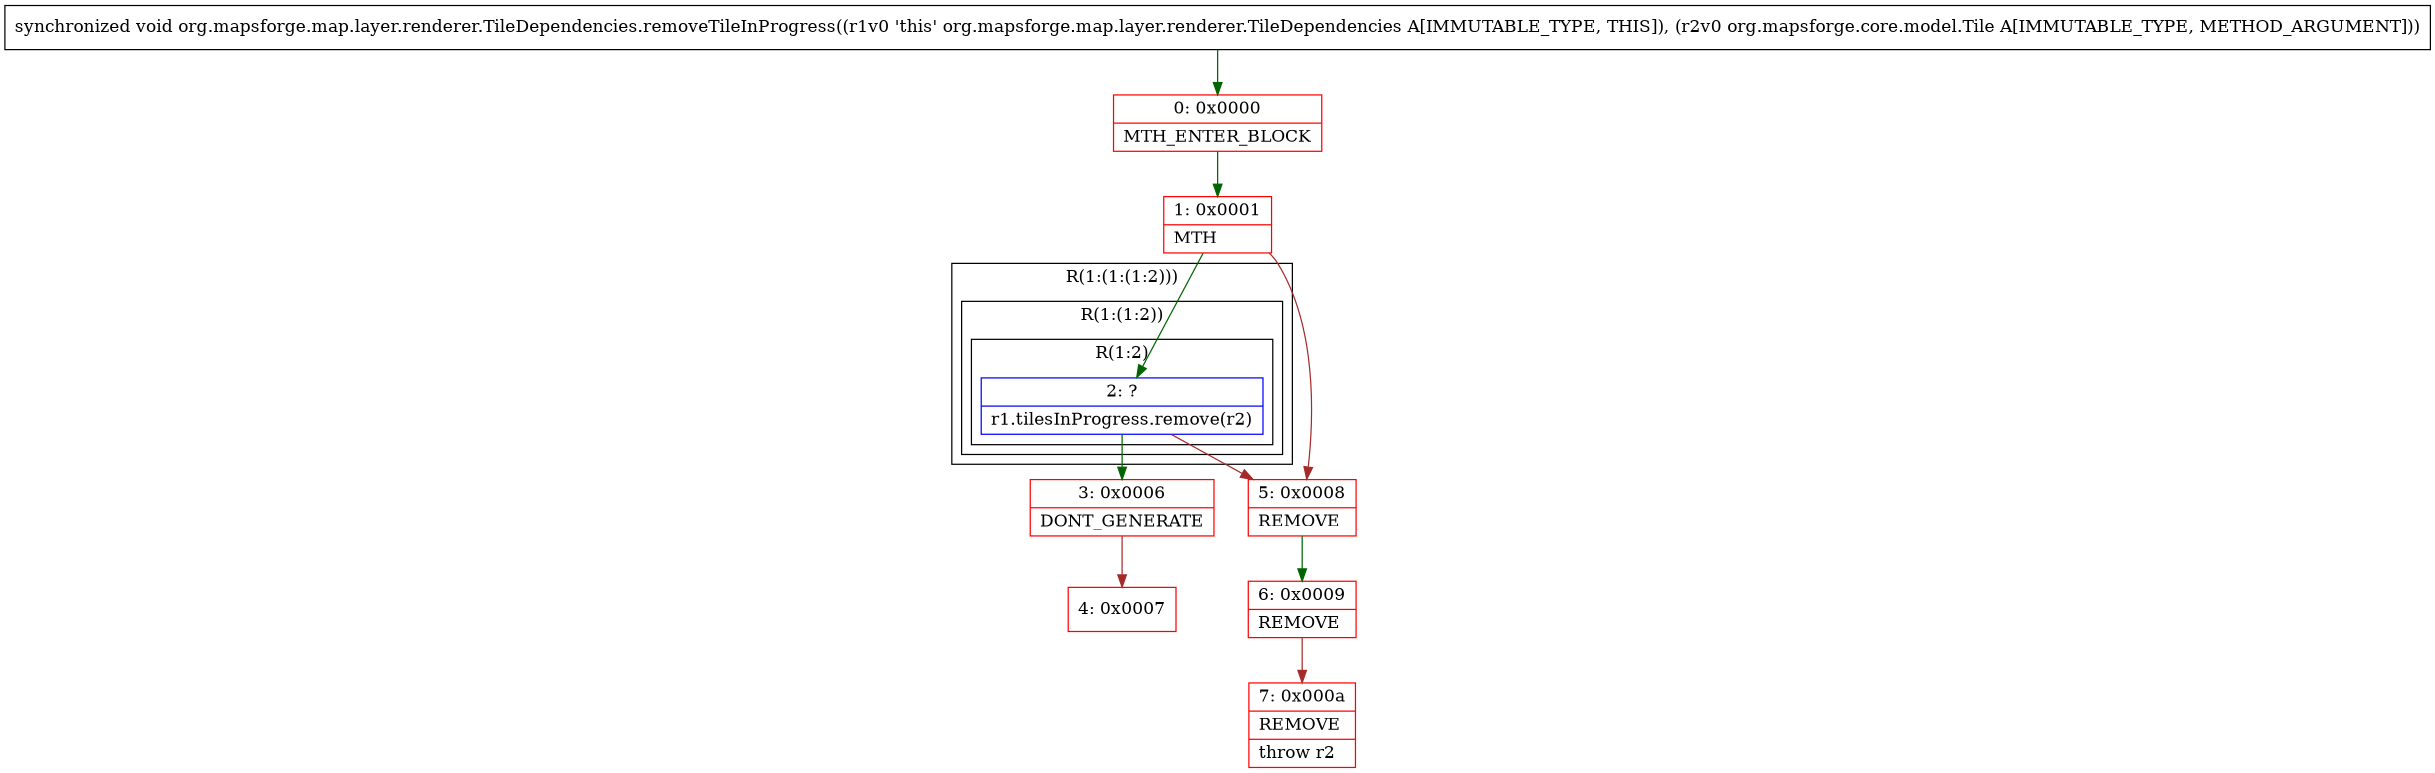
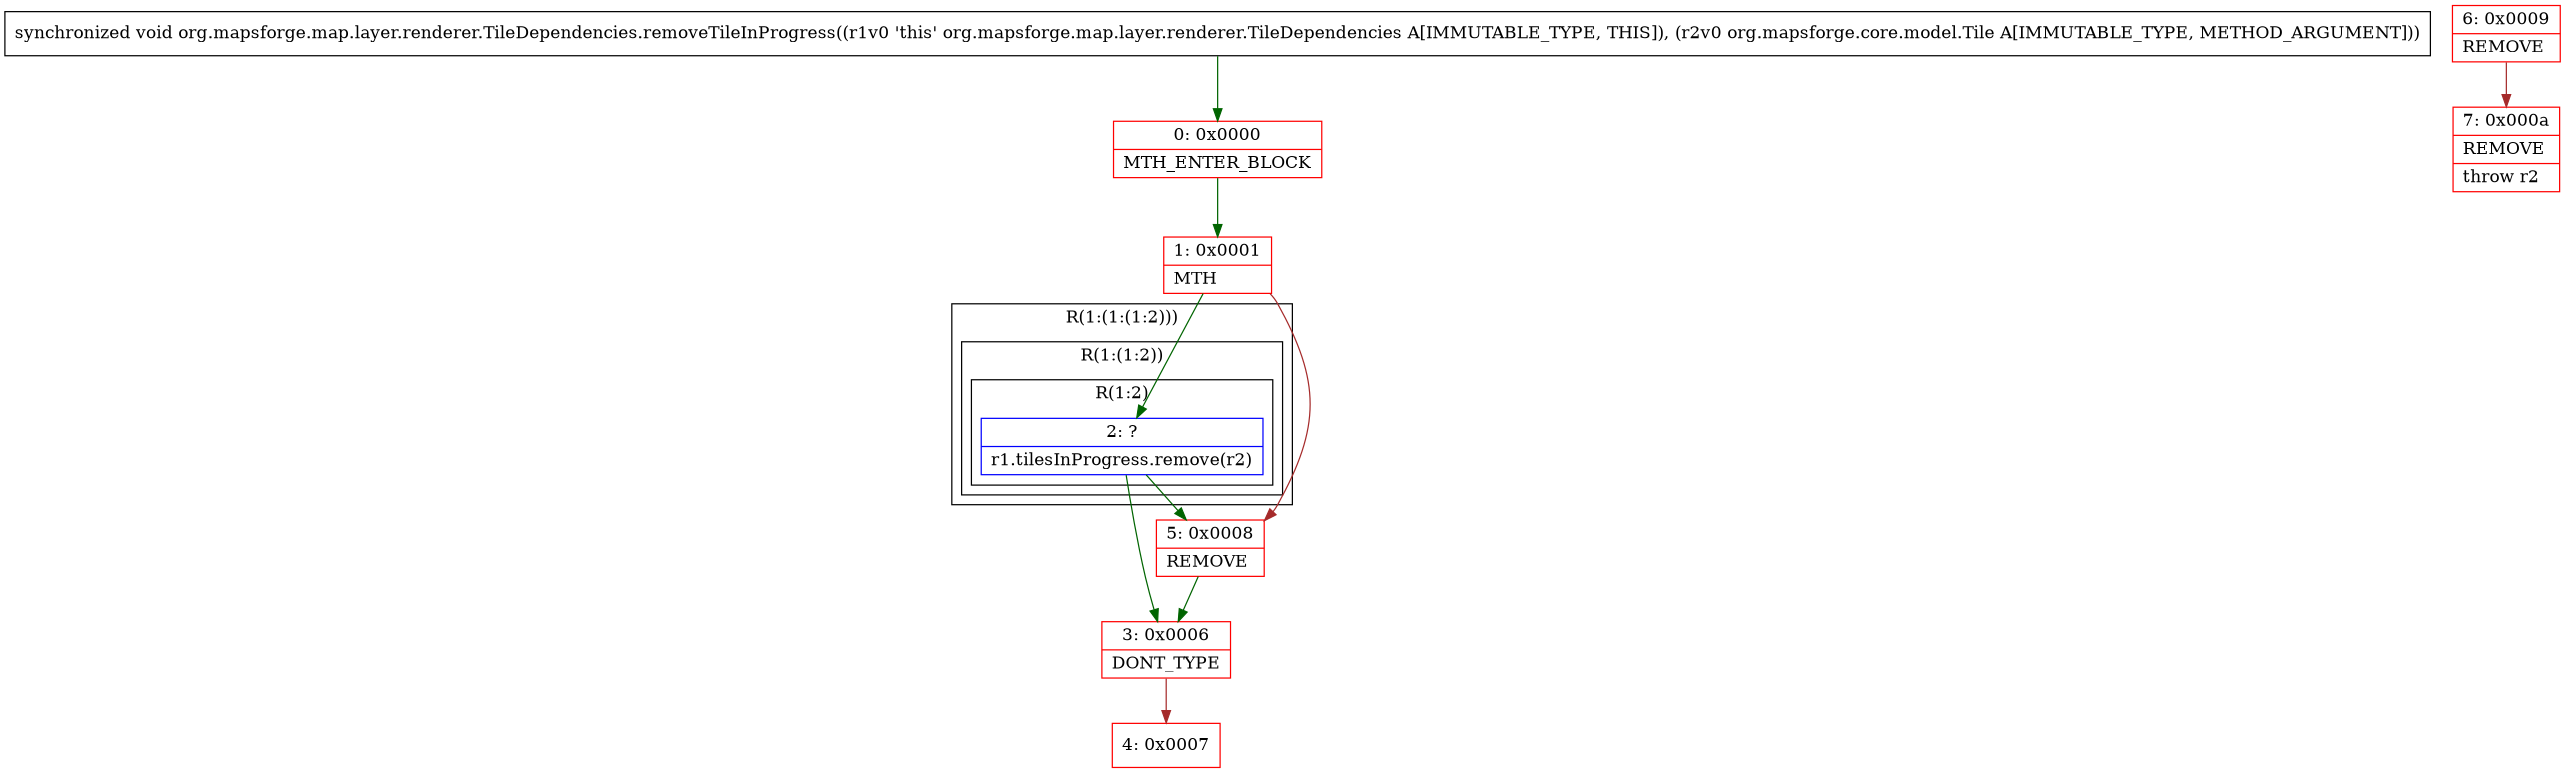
edge "2: ?" -> "5: 0x0008": color brown -> darkgreen
node "3: 0x0006": text "DONT_GENERATE" -> "DONT_TYPE"
edge "5: 0x0008" -> "6: 0x0009": now "5: 0x0008" -> "3: 0x0006"
